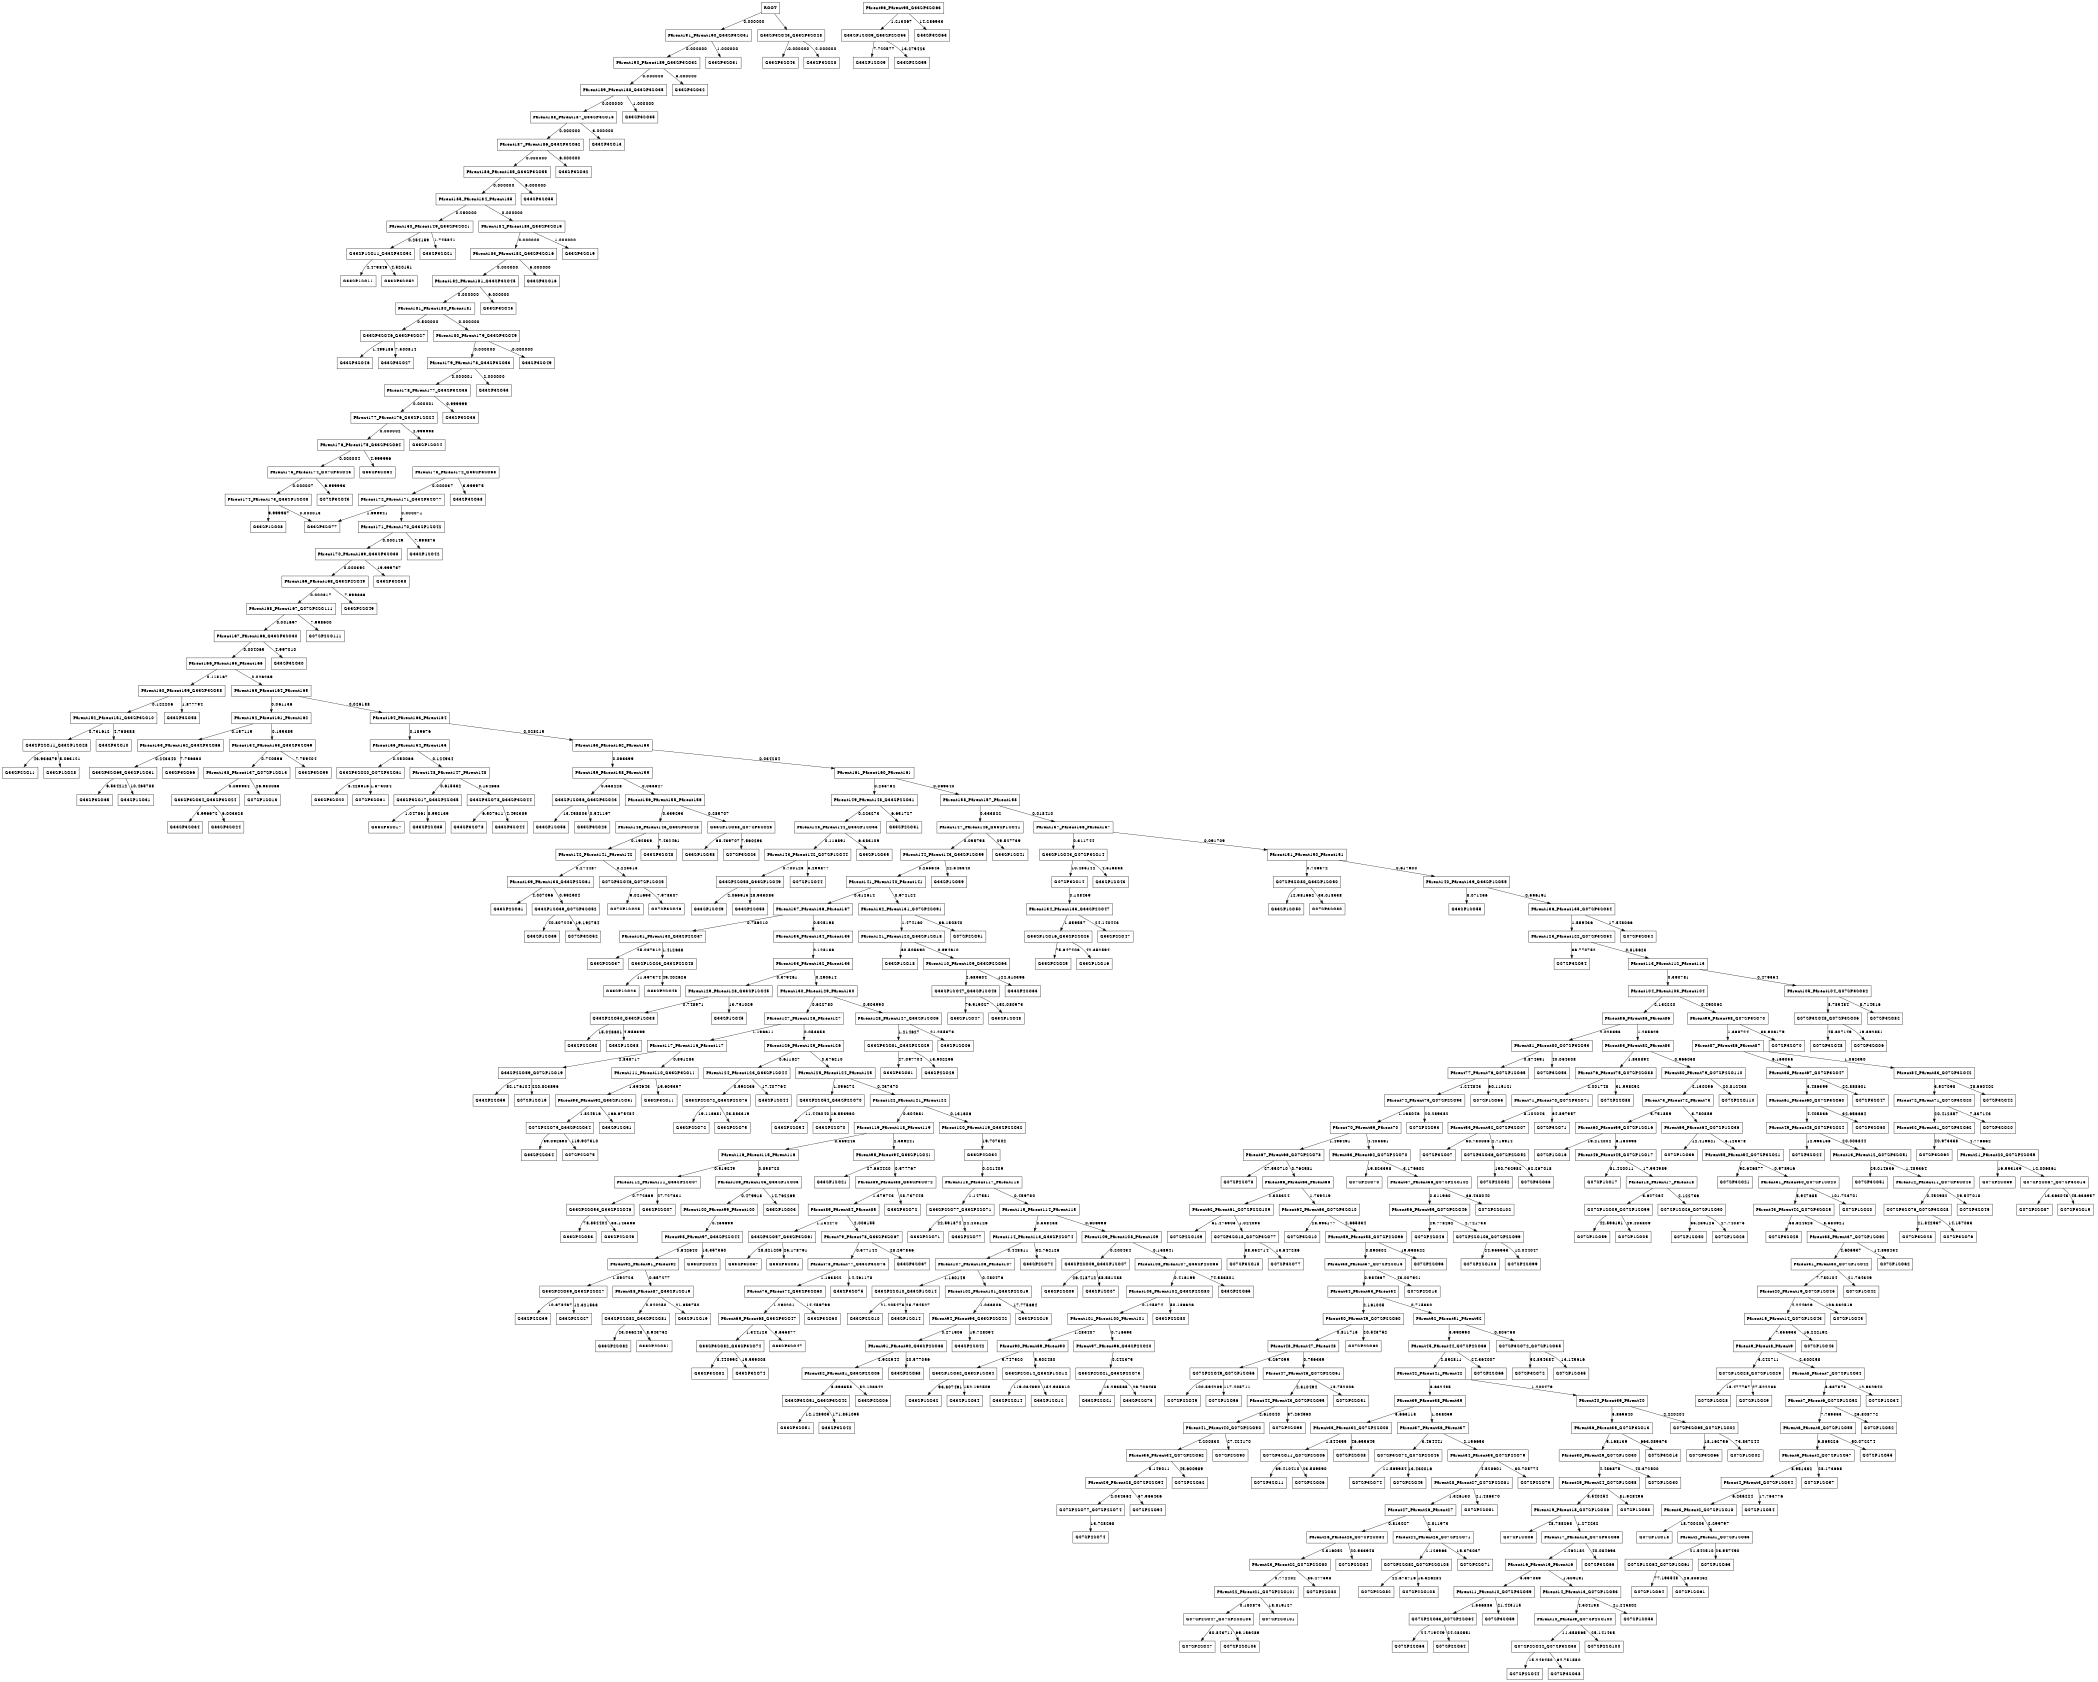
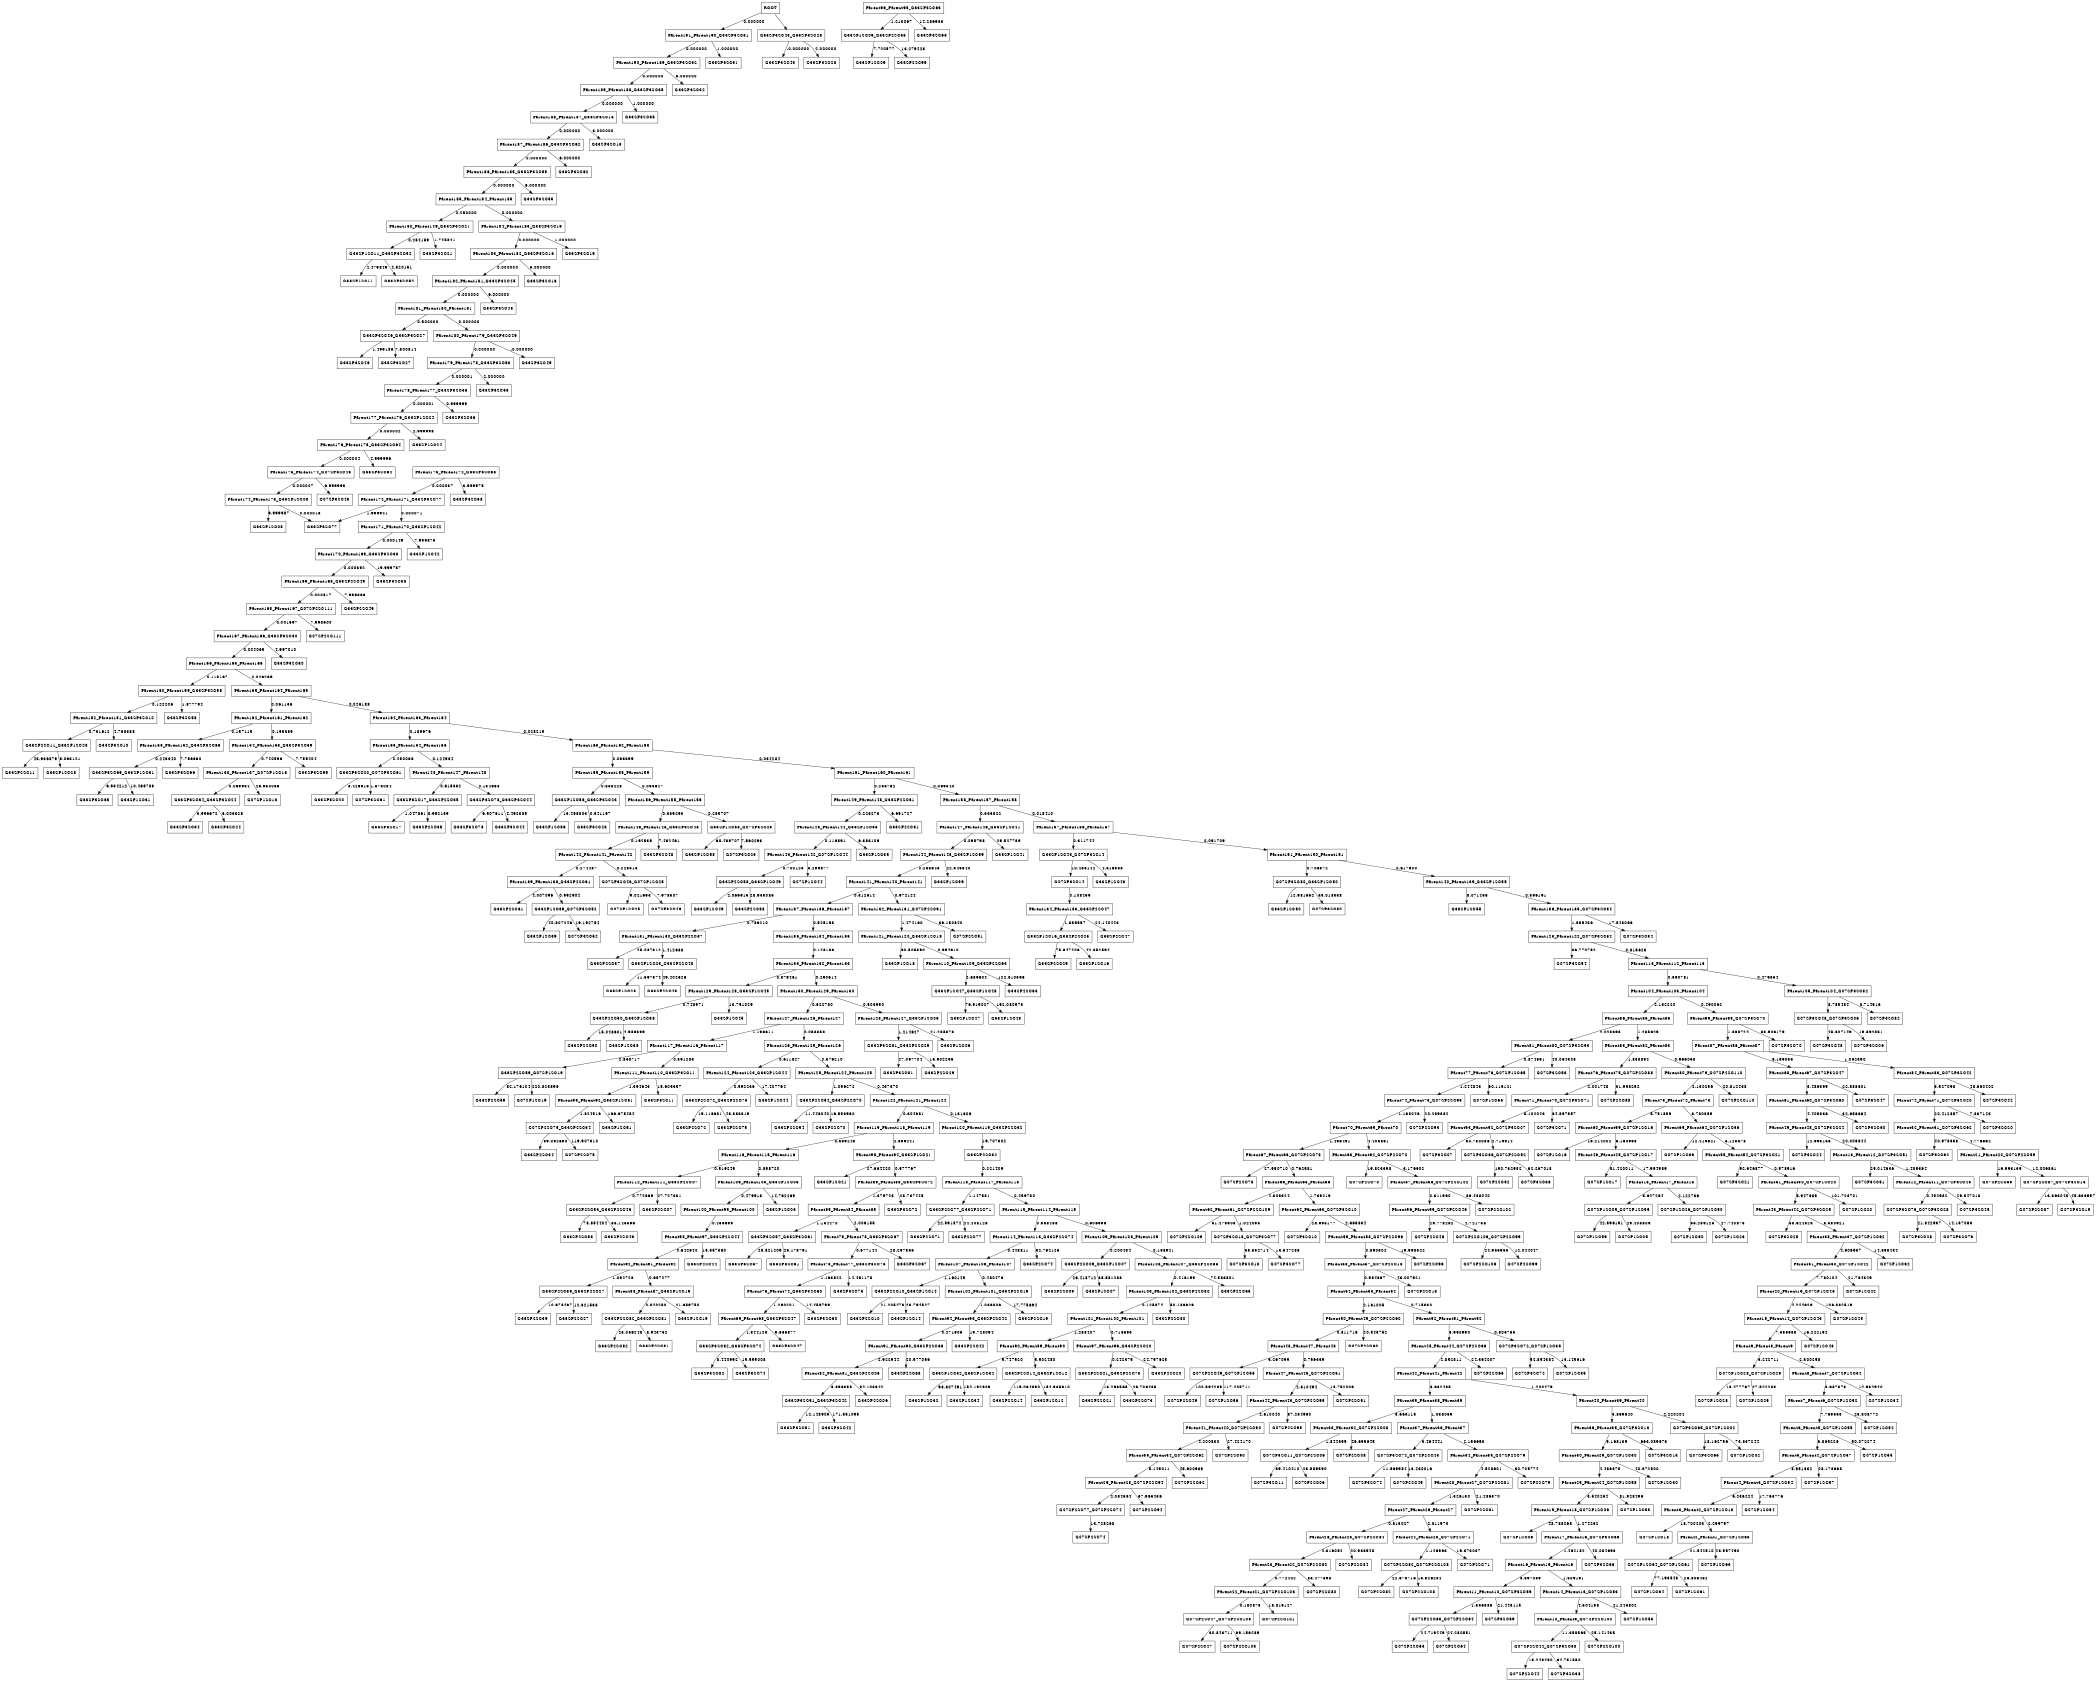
node "G33SP2SC20": added
node "Parent22_Parent21_G07SP2SC101": label "Parent22_Parent21_G07SP2SC101" -> "Parent22_Parent21_G07SP2SC103"
